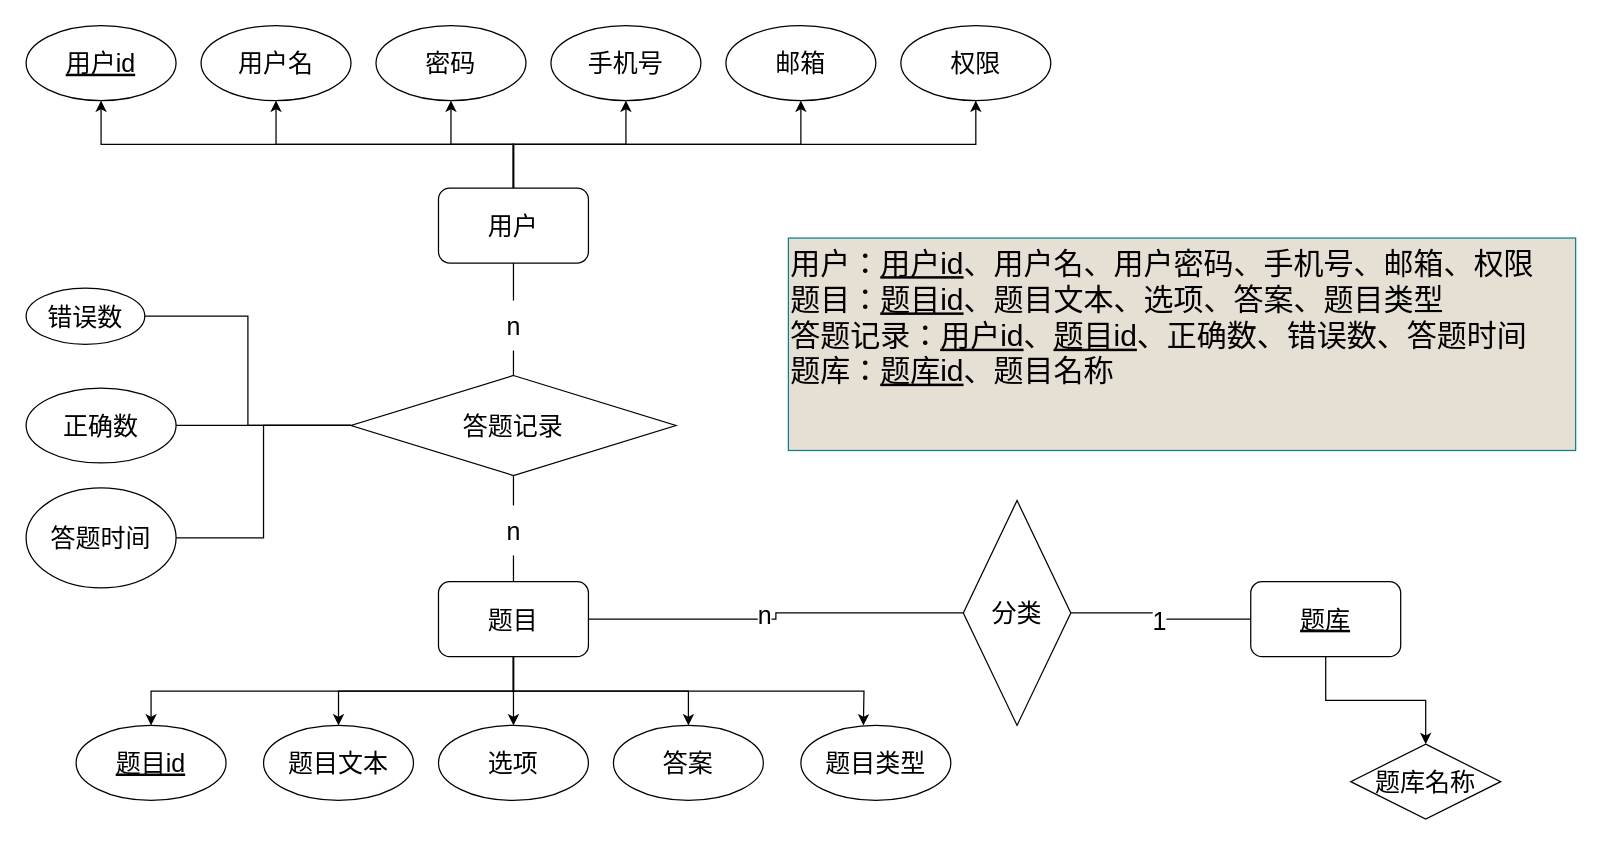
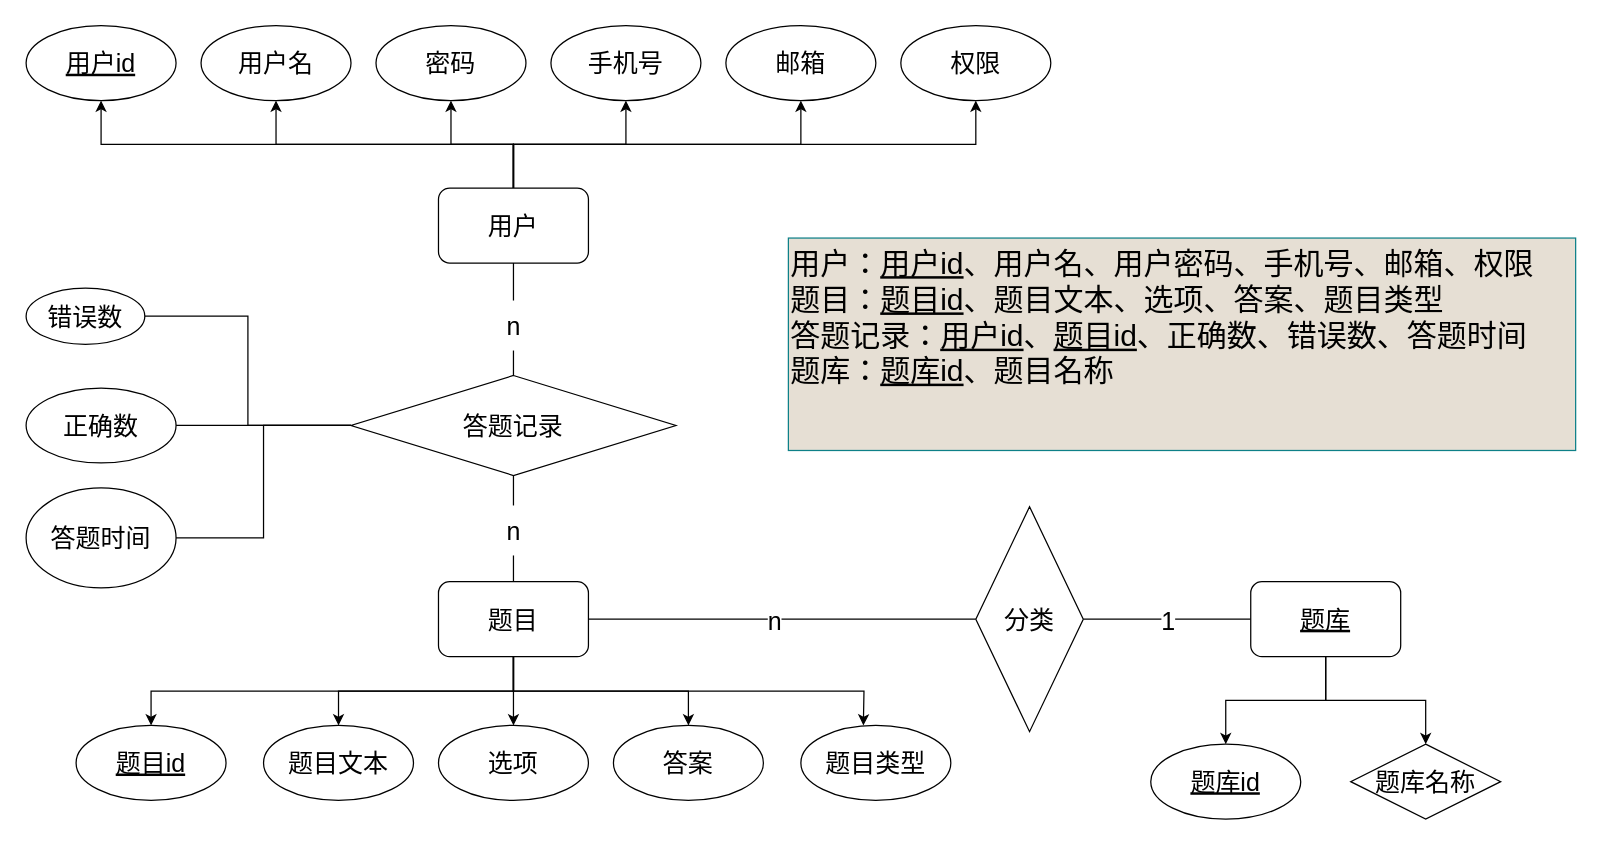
node "分类": moved (1017, 613) -> (1029, 619)
edge "题库" -> "题库id": added
node "题库id": added
